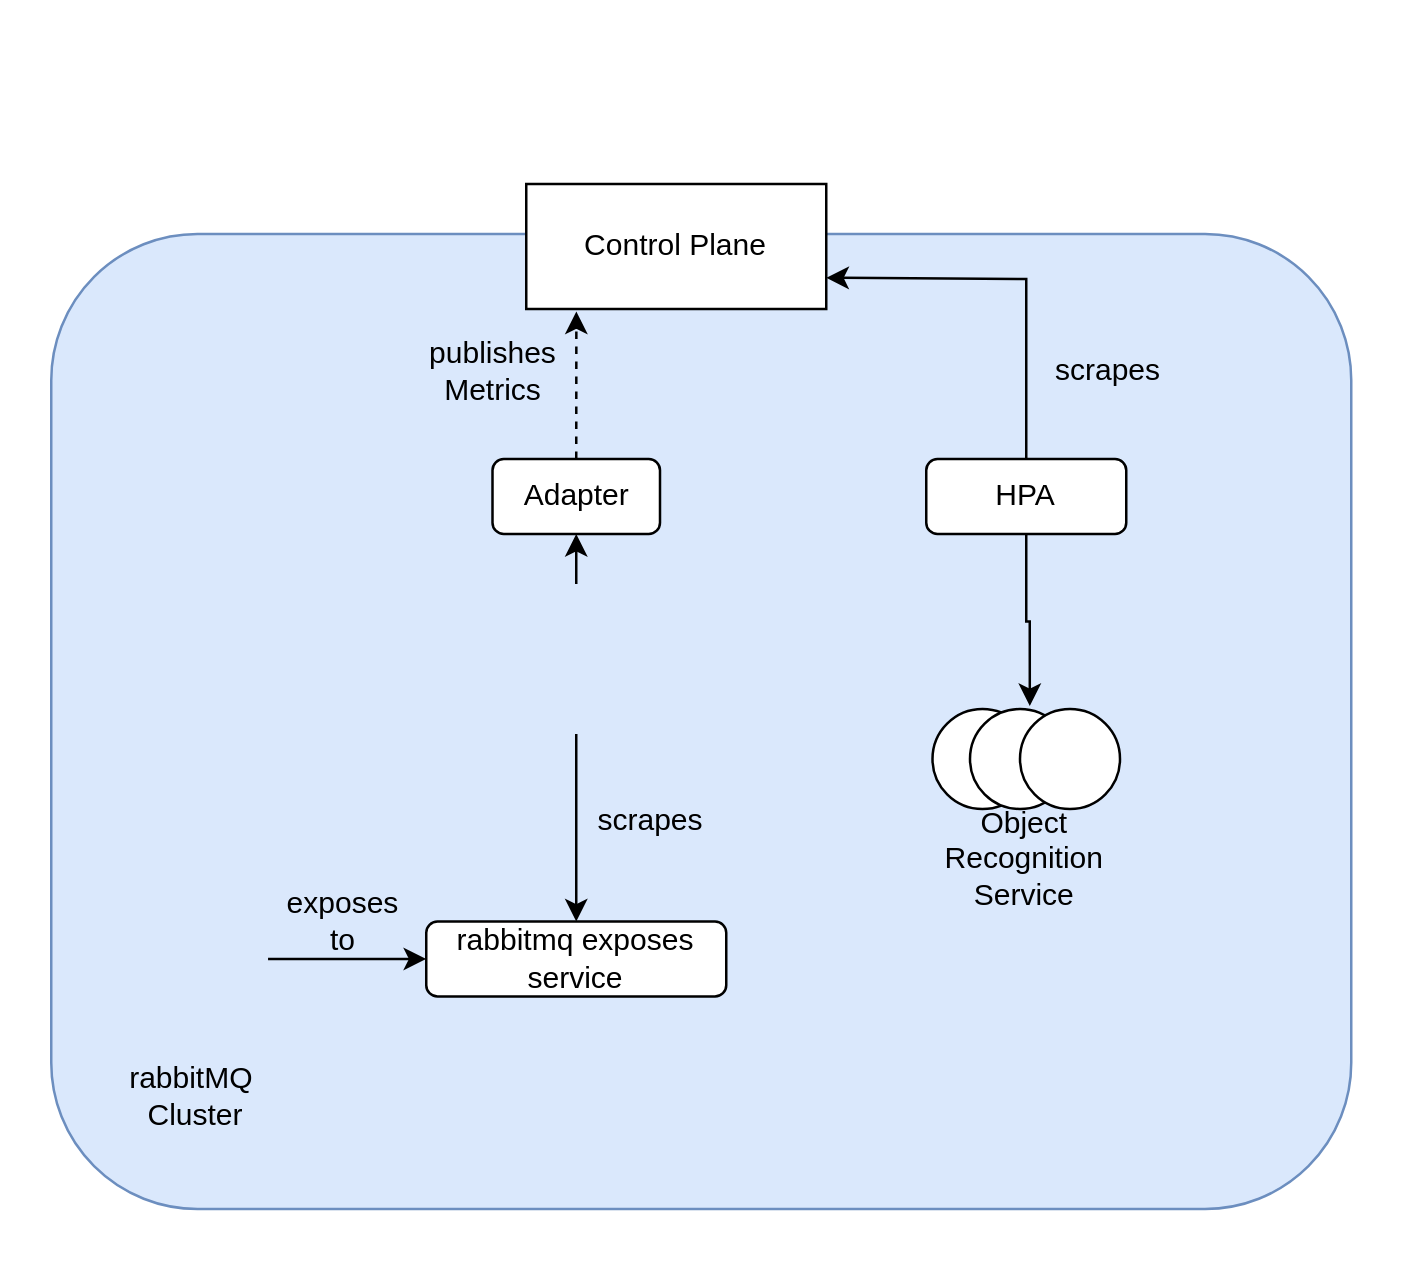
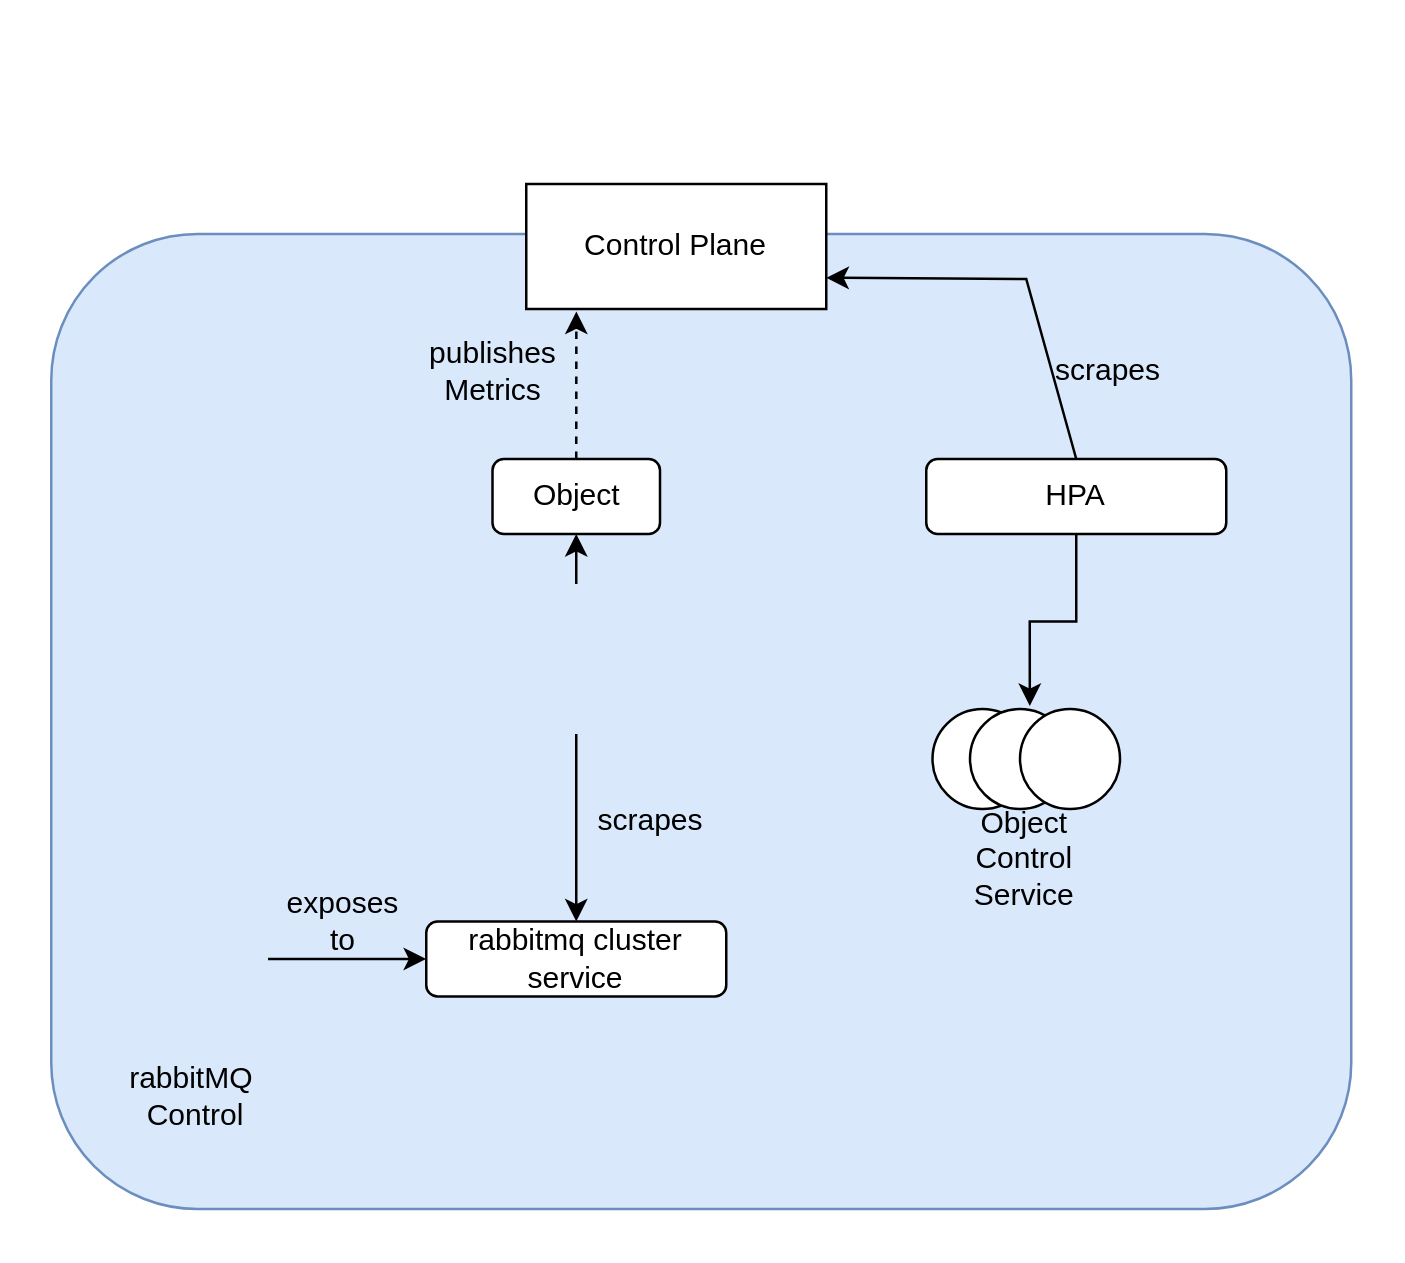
node "Adapter": label "Adapter" -> "Object"
node "HPA": size 200x75 -> 300x75
node "Object Recognition Service": label "Object Recognition Service" -> "Object Control Service"
node "rabbitmq exposes service": label "rabbitmq exposes service" -> "rabbitmq cluster service"
node "rabbitMQ Cluster": label "rabbitMQ Cluster" -> "rabbitMQ Control"
